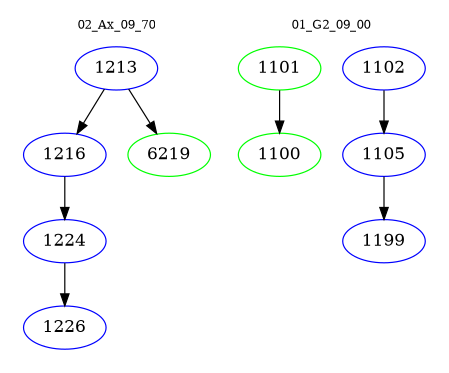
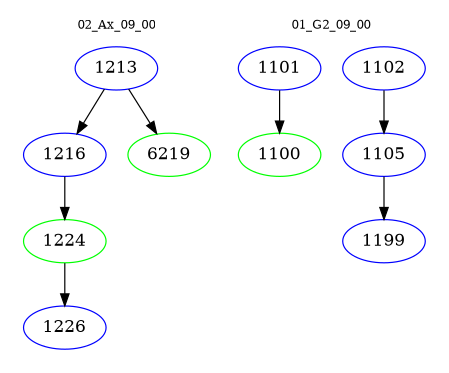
cluster "02_Ax_09_70": label "02_Ax_09_70" -> "02_Ax_09_00"
node "1101": color green -> blue
node "1224": color blue -> green
